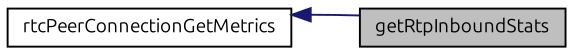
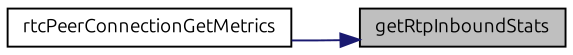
edge "getRtpInboundStats" -> "rtcPeerConnectionGetMetrics": reversed
